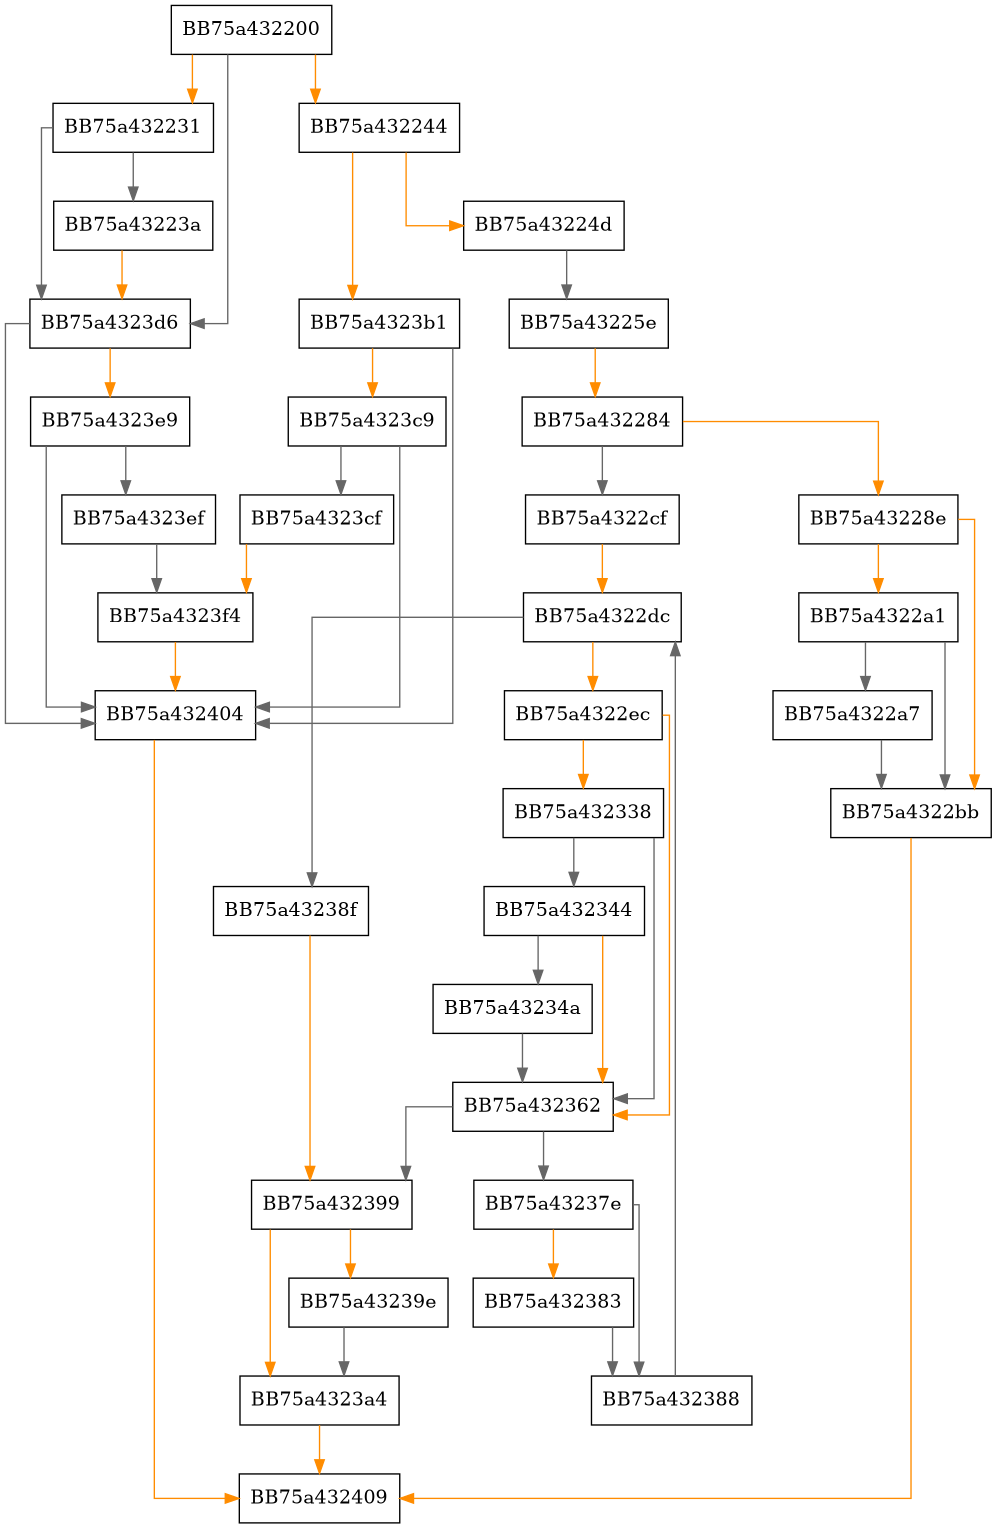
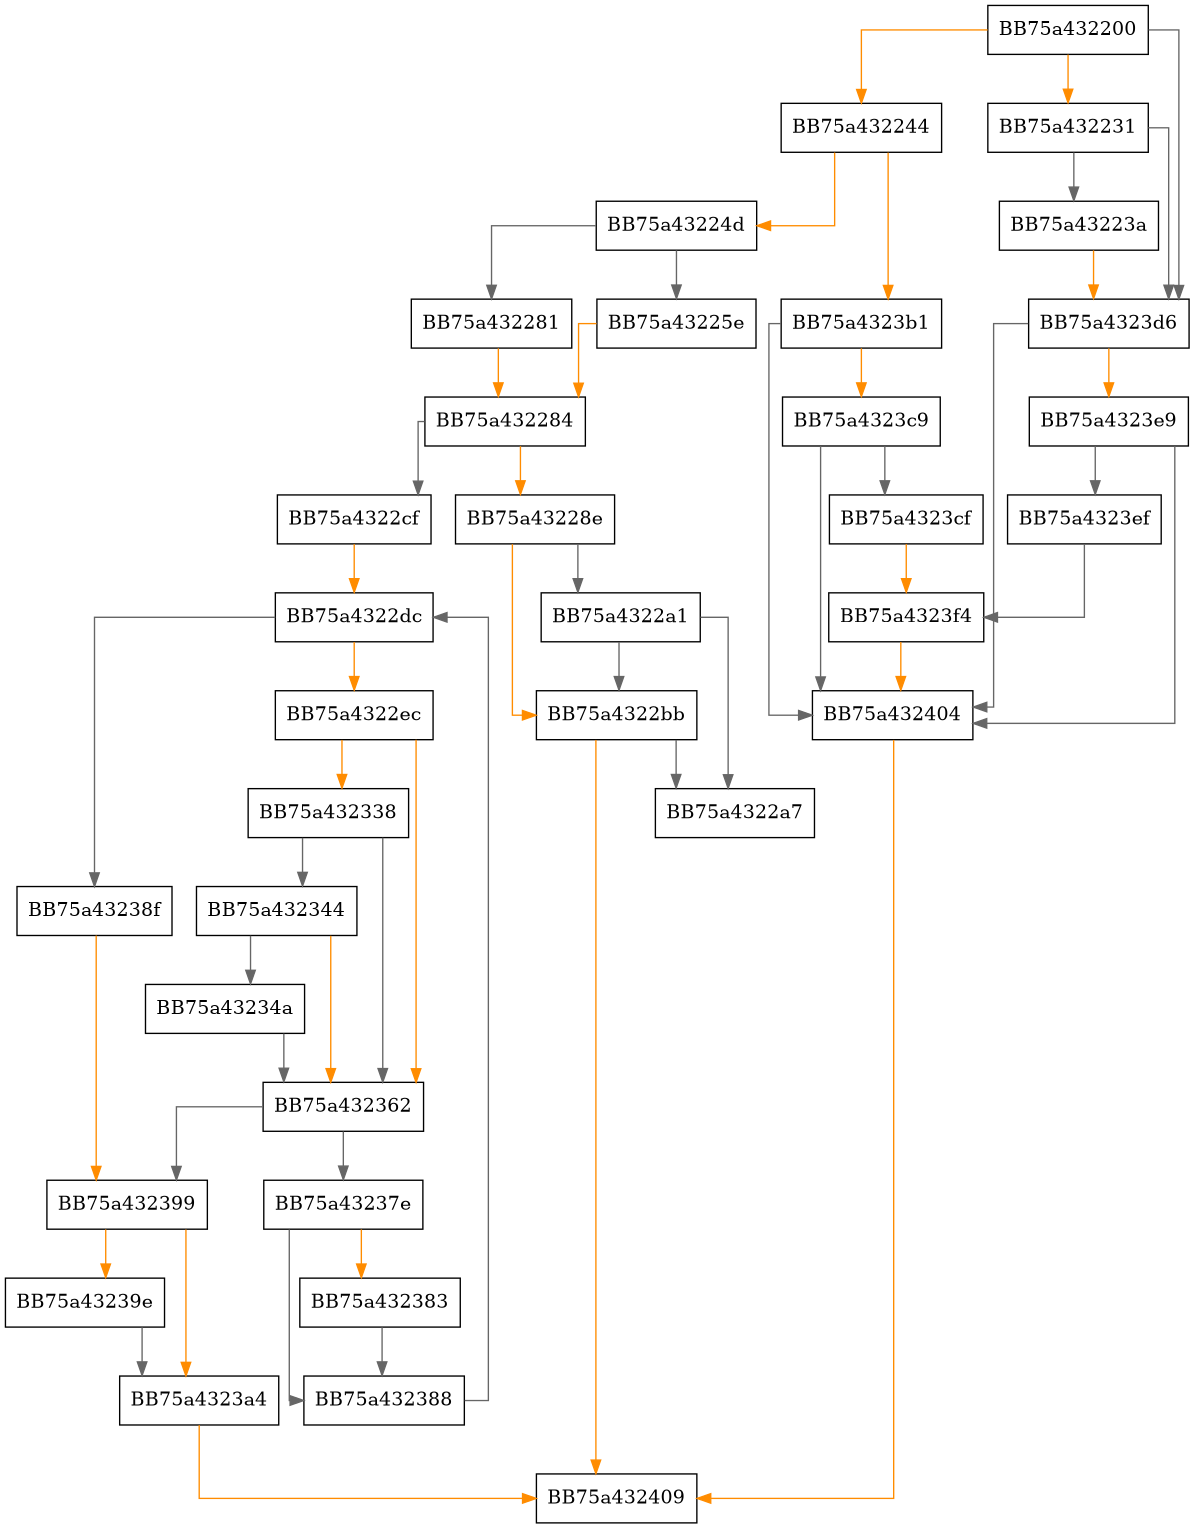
node "BB75a432281": added
edge "BB75a43228e" -> "BB75a4322a1": color darkorange -> gray40
edge "BB75a4322a7" -> "BB75a4322bb": reversed
